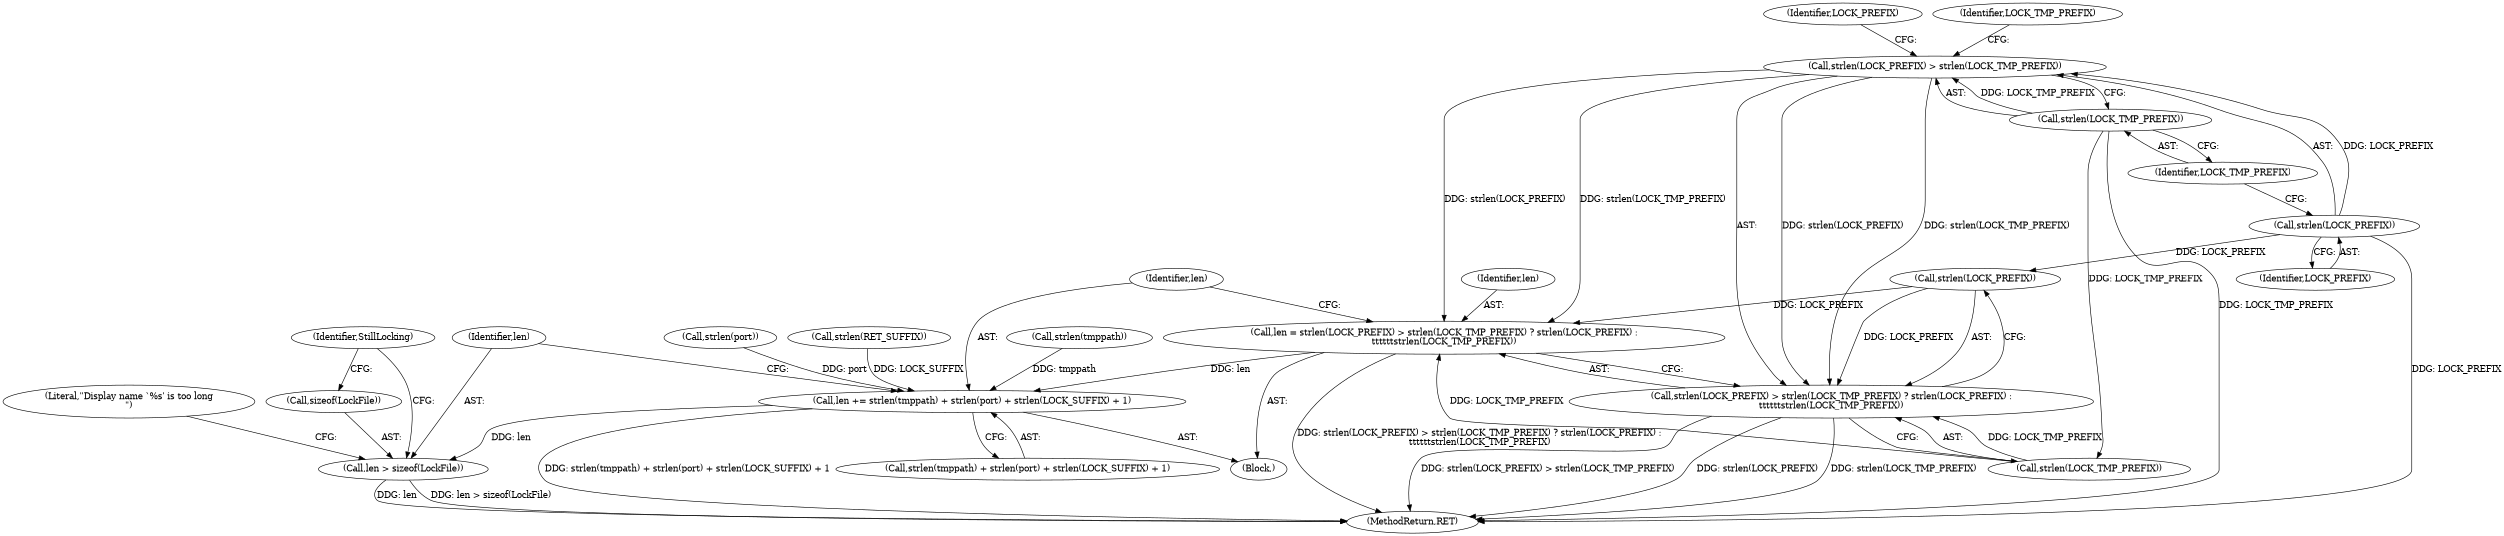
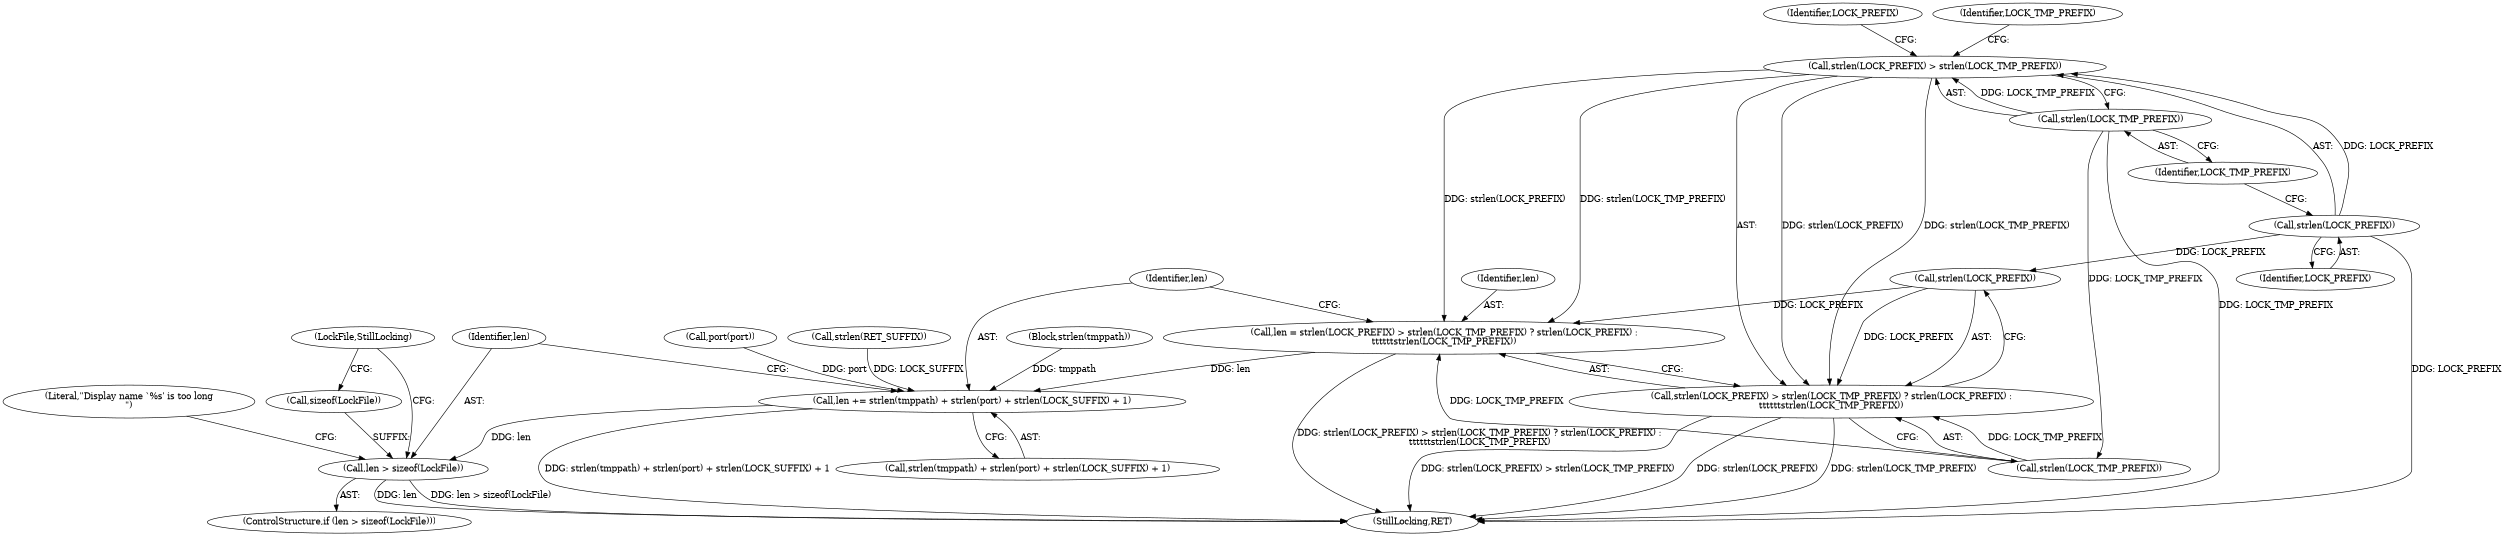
node "(Identifier,StillLocking)": label "(Identifier,StillLocking)" -> "(LockFile,StillLocking)"
node "(Call,strlen(port))": label "(Call,strlen(port))" -> "(Call,port(port))"
node "(Call,strlen(tmppath))": label "(Call,strlen(tmppath))" -> "(Block,strlen(tmppath))"
edge "(Call,sizeof(LockFile))" -> "(Call,len > sizeof(LockFile))": label "AST: " -> "SUFFIX: "
node "(Block,)": removed
node "(ControlStructure,if (len > sizeof(LockFile)))": added
node "(MethodReturn,RET)": label "(MethodReturn,RET)" -> "(StillLocking,RET)"
